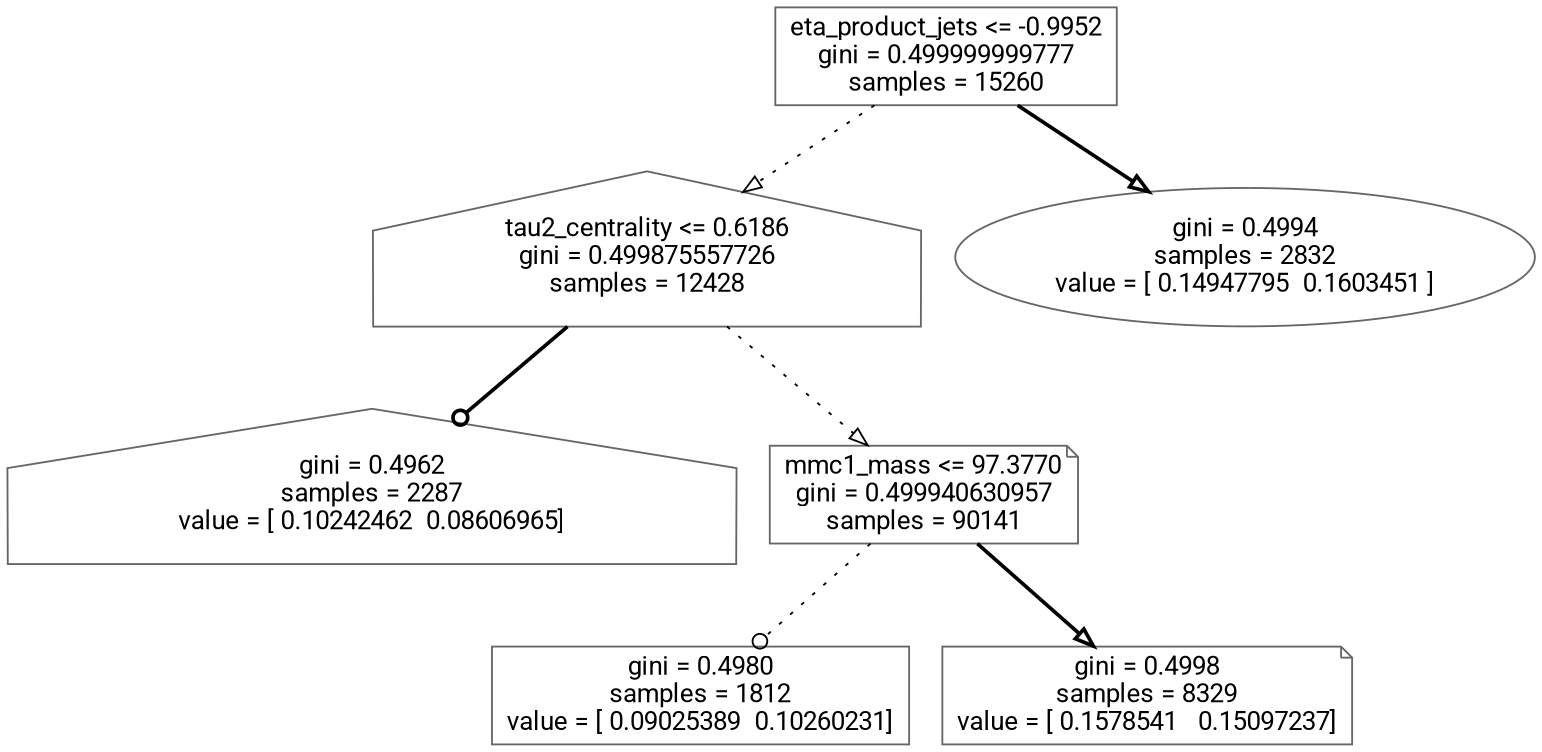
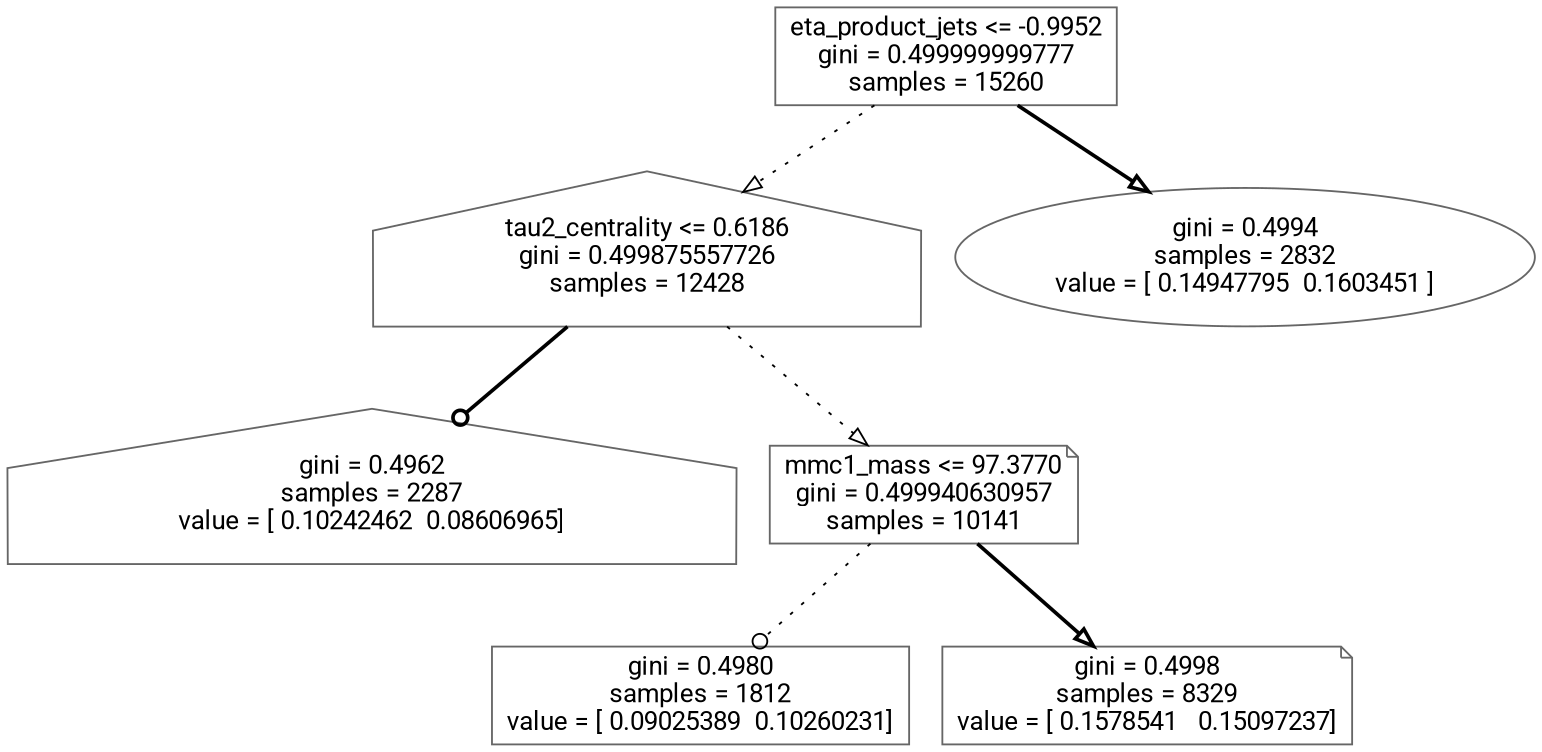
node "mmc1_mass <= 97.3770 gini = 0.499940630957 samples = 90141": label "mmc1_mass <= 97.3770 gini = 0.499940630957 samples = 90141" -> "mmc1_mass <= 97.3770 gini = 0.499940630957 samples = 10141"
